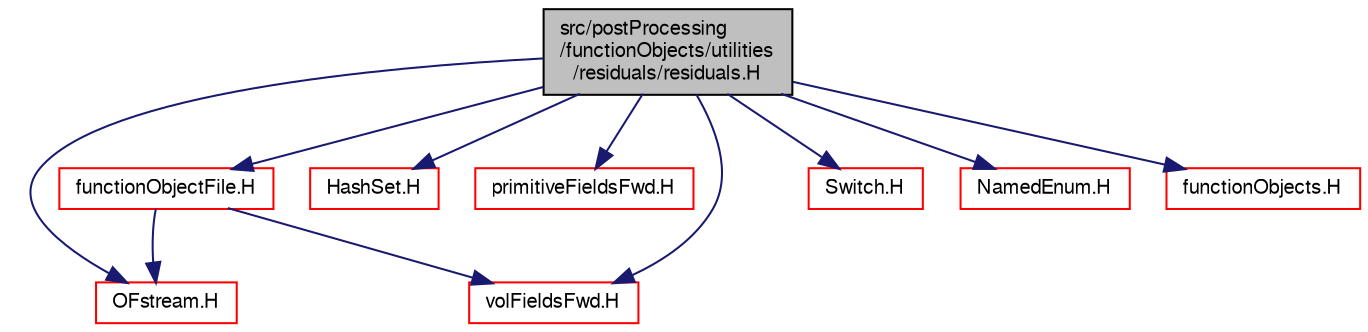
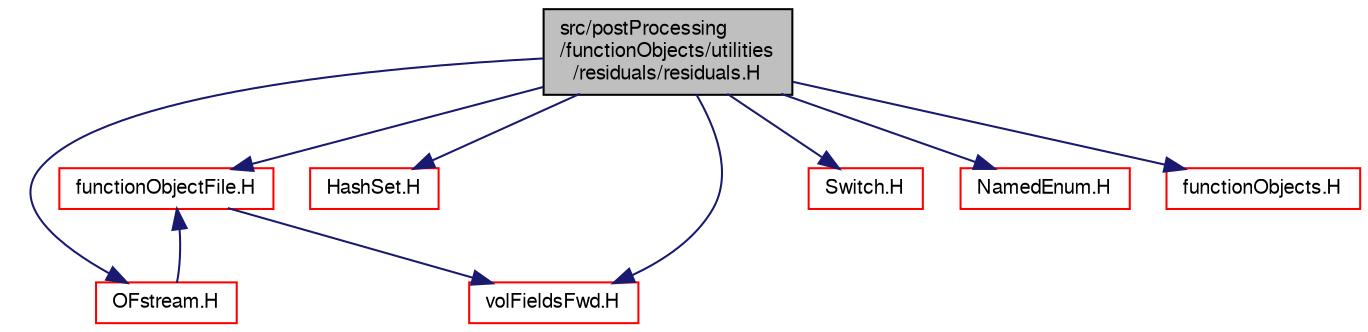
node "primitiveFieldsFwd.H": removed
edge "functionObjectFile.H" -> "OFstream.H": reversed
